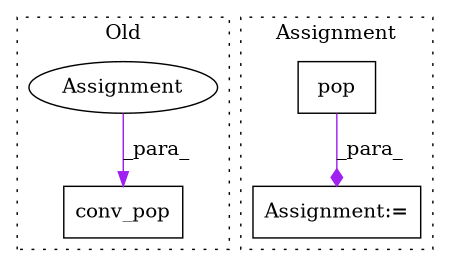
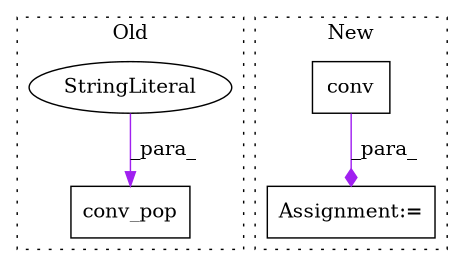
cluster "Assignment": label "Assignment" -> "New"
node "Assignment": label "Assignment" -> "StringLiteral"
node "pop": label "pop" -> "conv"
